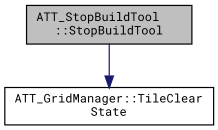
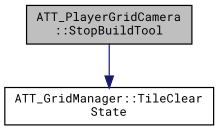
node "ATT_StopBuildTool ::StopBuildTool": label "ATT_StopBuildTool ::StopBuildTool" -> "ATT_PlayerGridCamera ::StopBuildTool"
